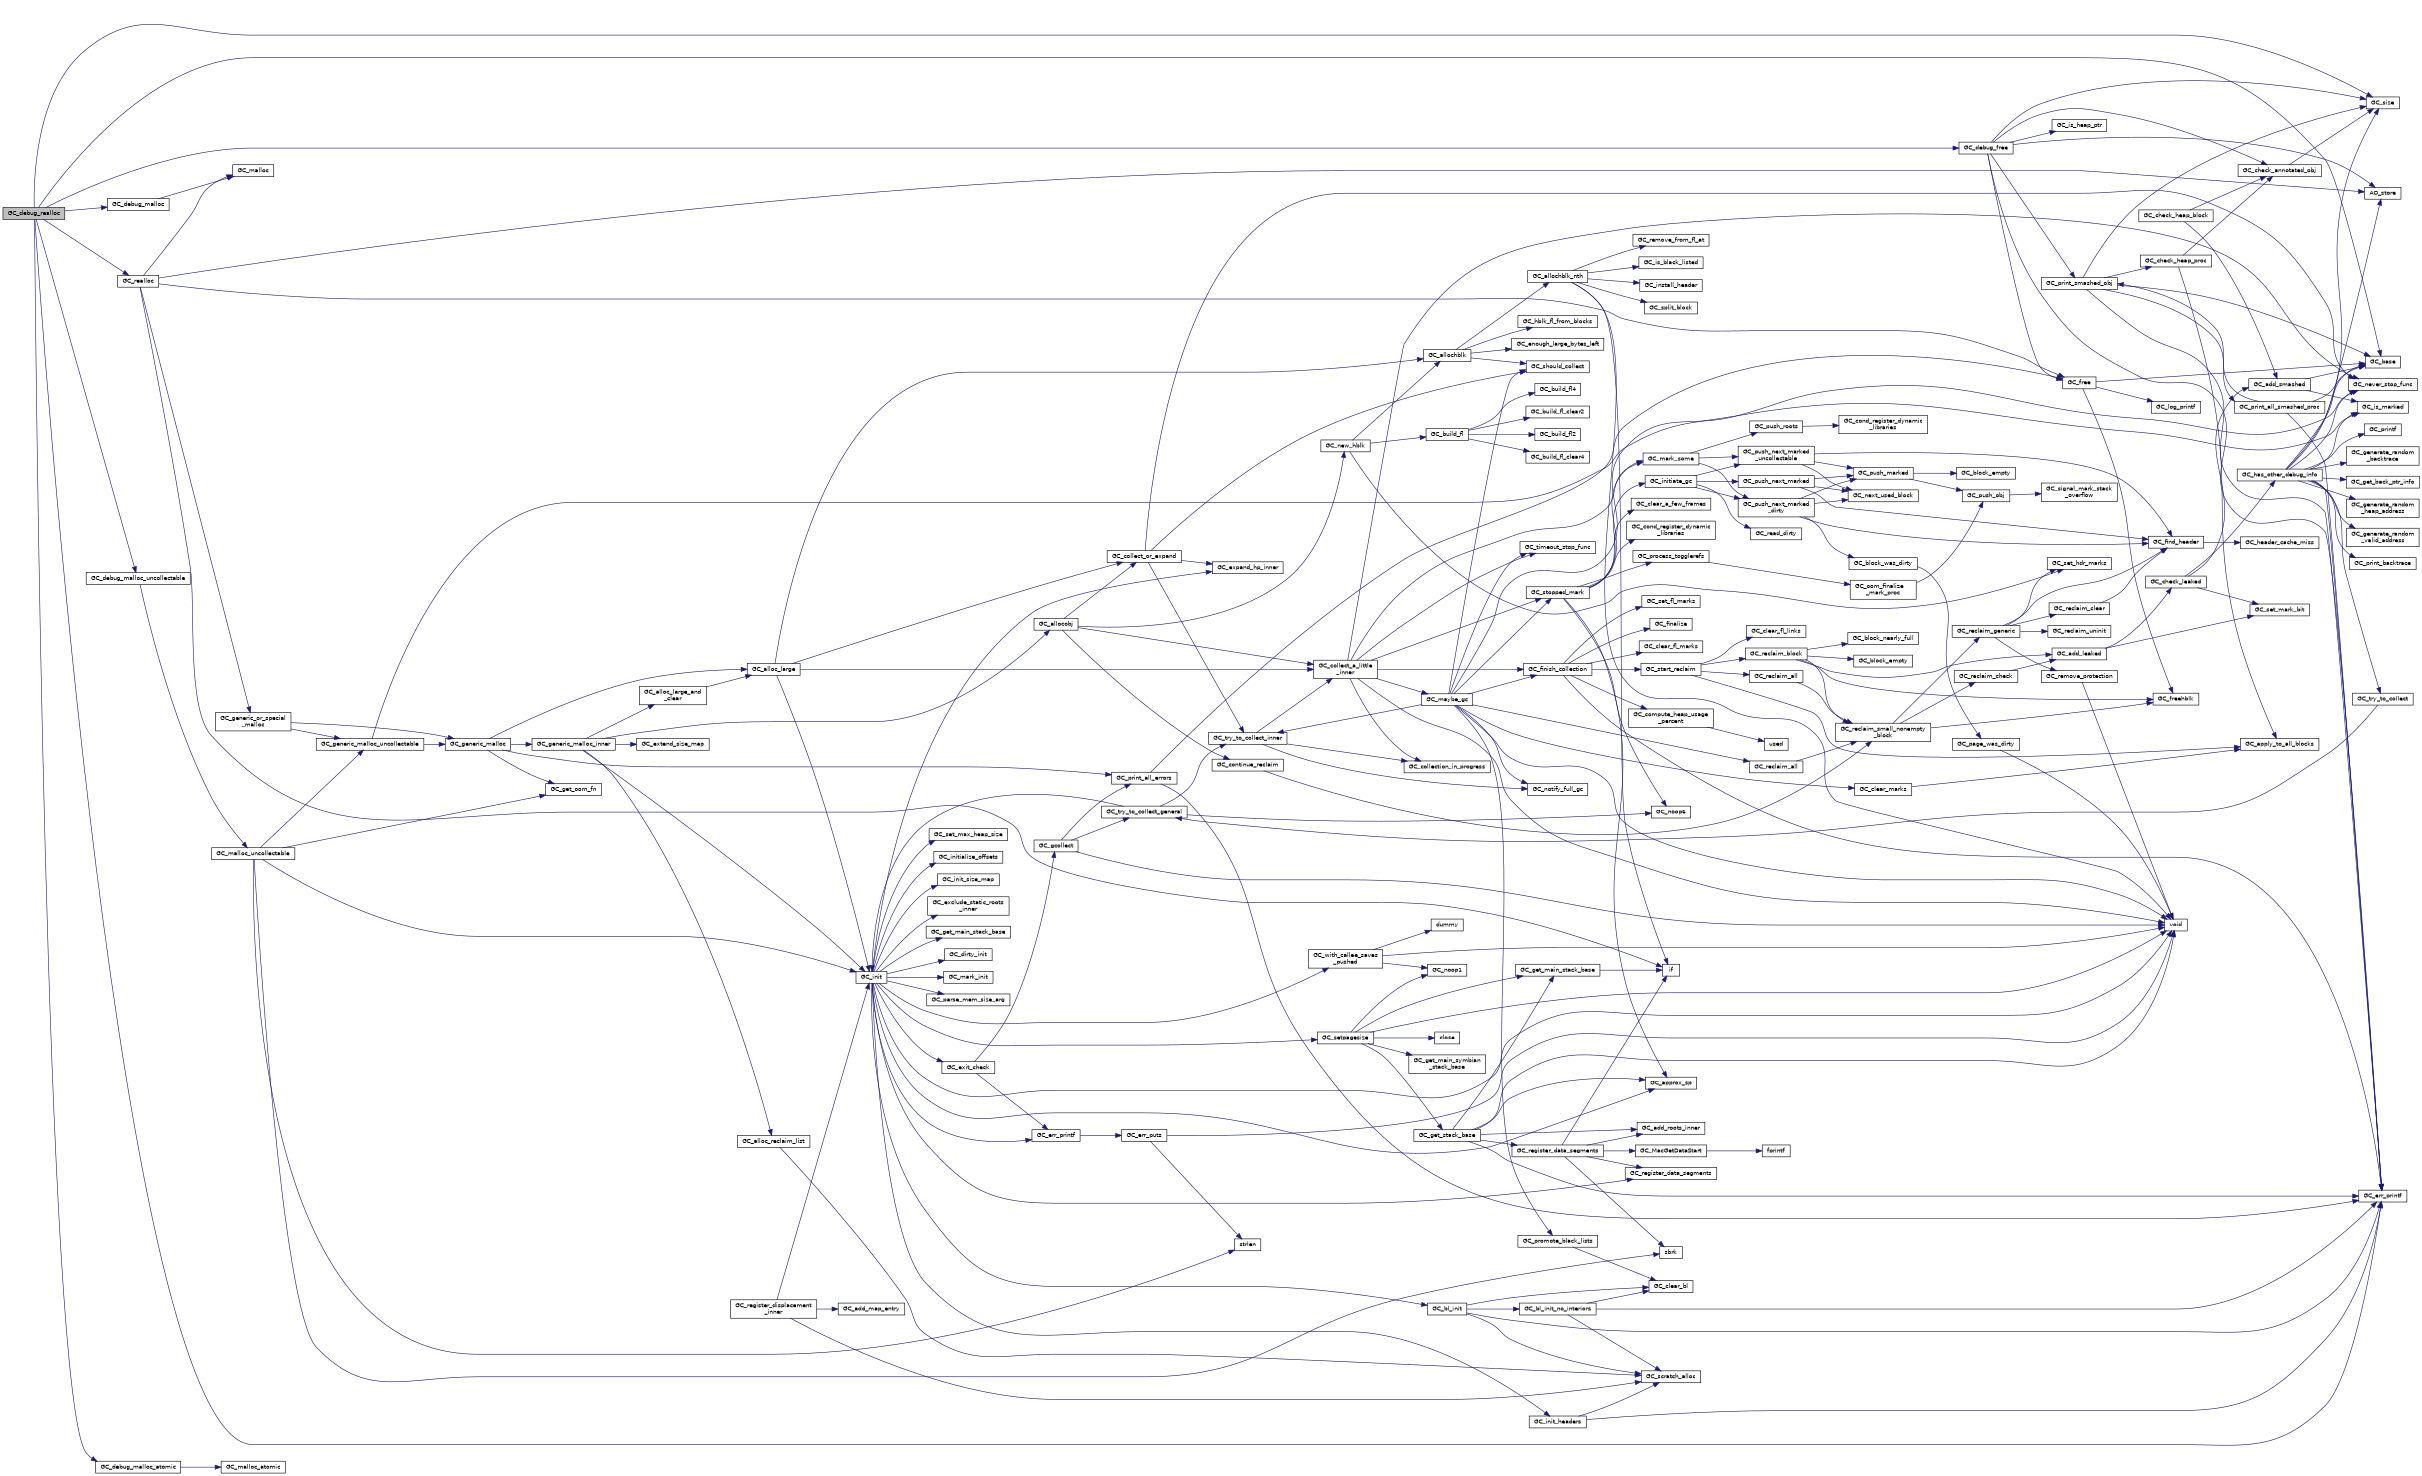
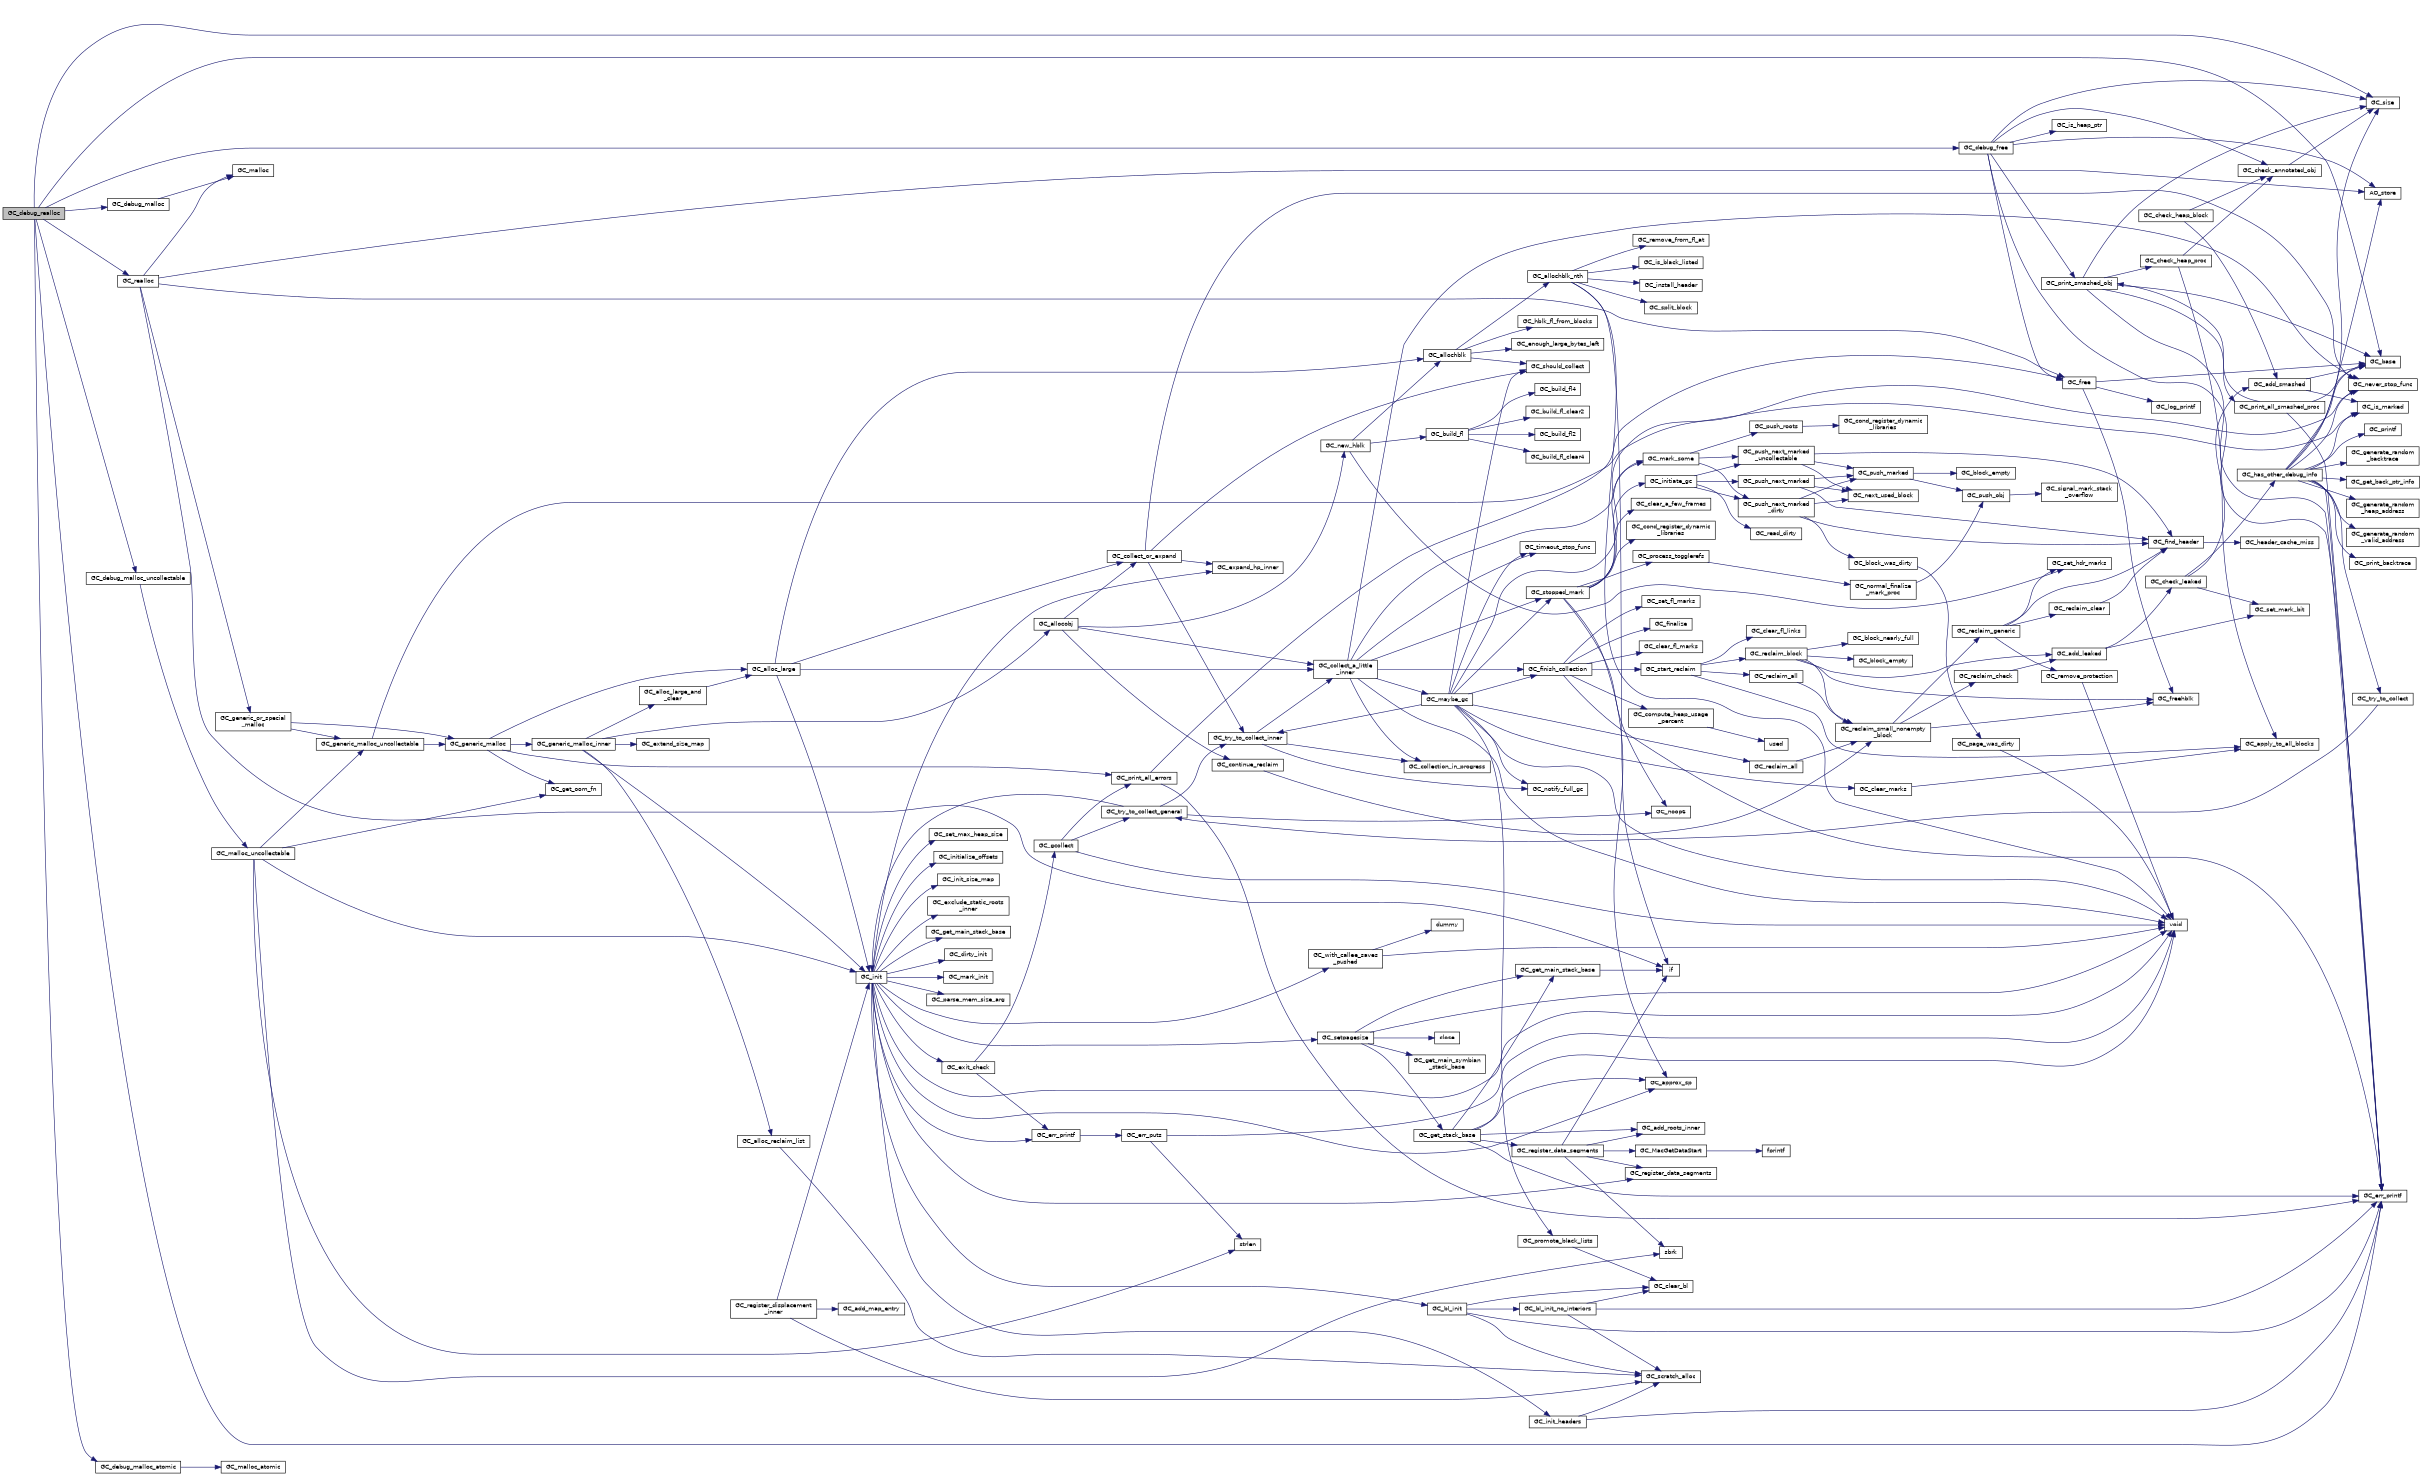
node "GC_oom_finalize _mark_proc": label "GC_oom_finalize _mark_proc" -> "GC_normal_finalize _mark_proc"
node "GC_reclaim_uninit": removed
node "GC_noop1": removed
